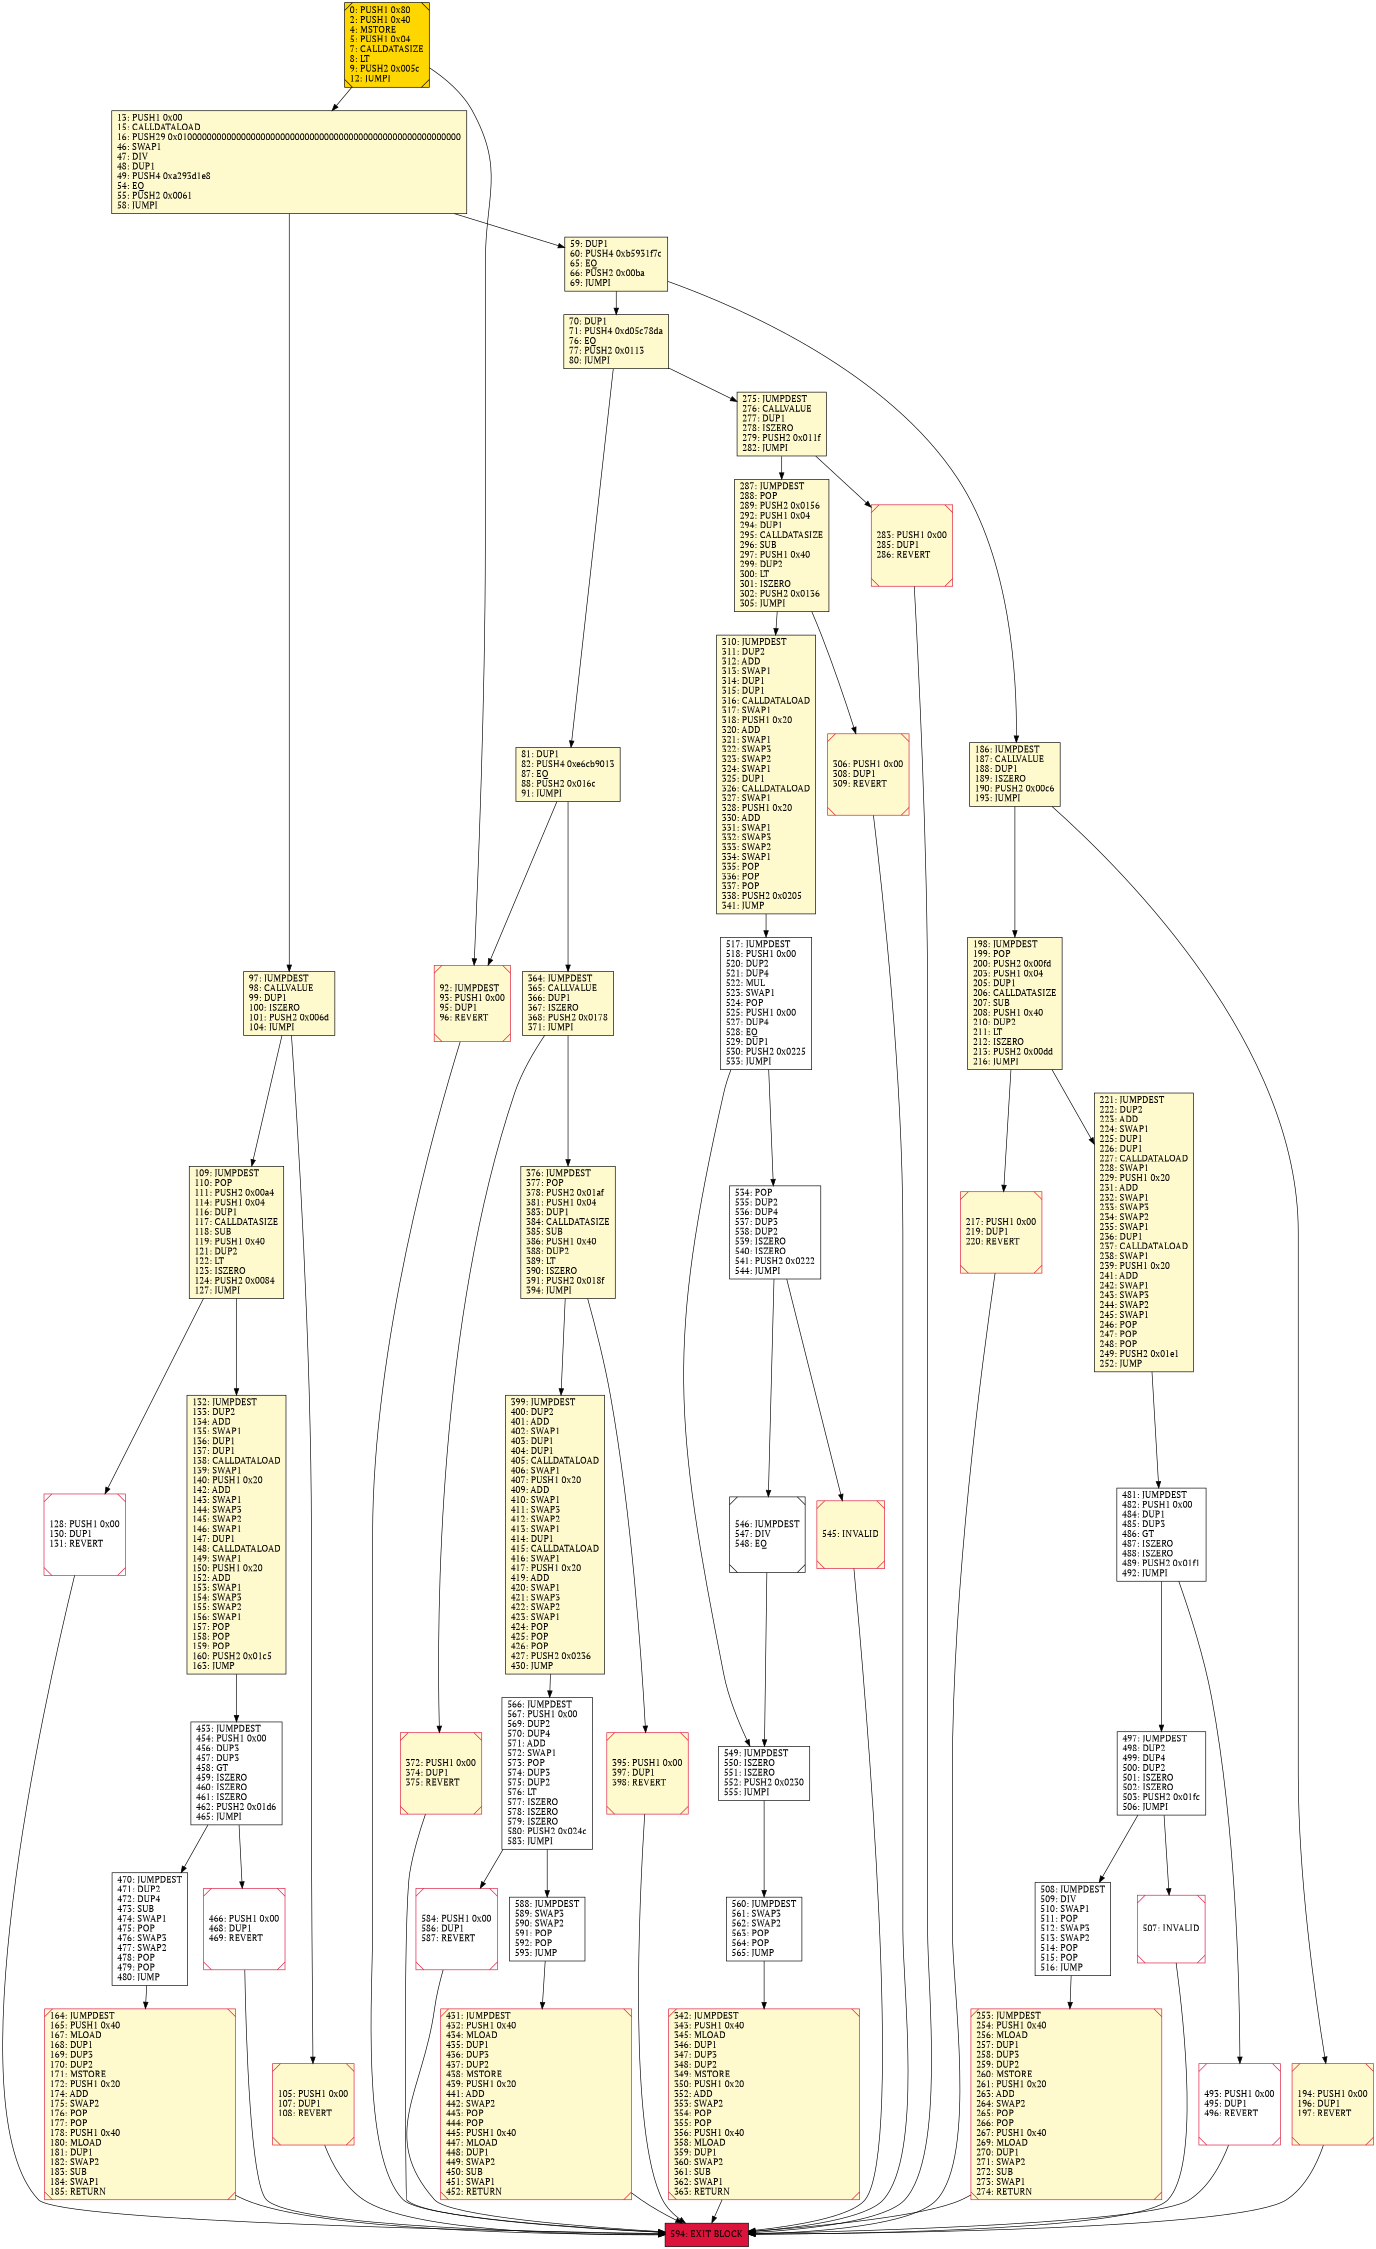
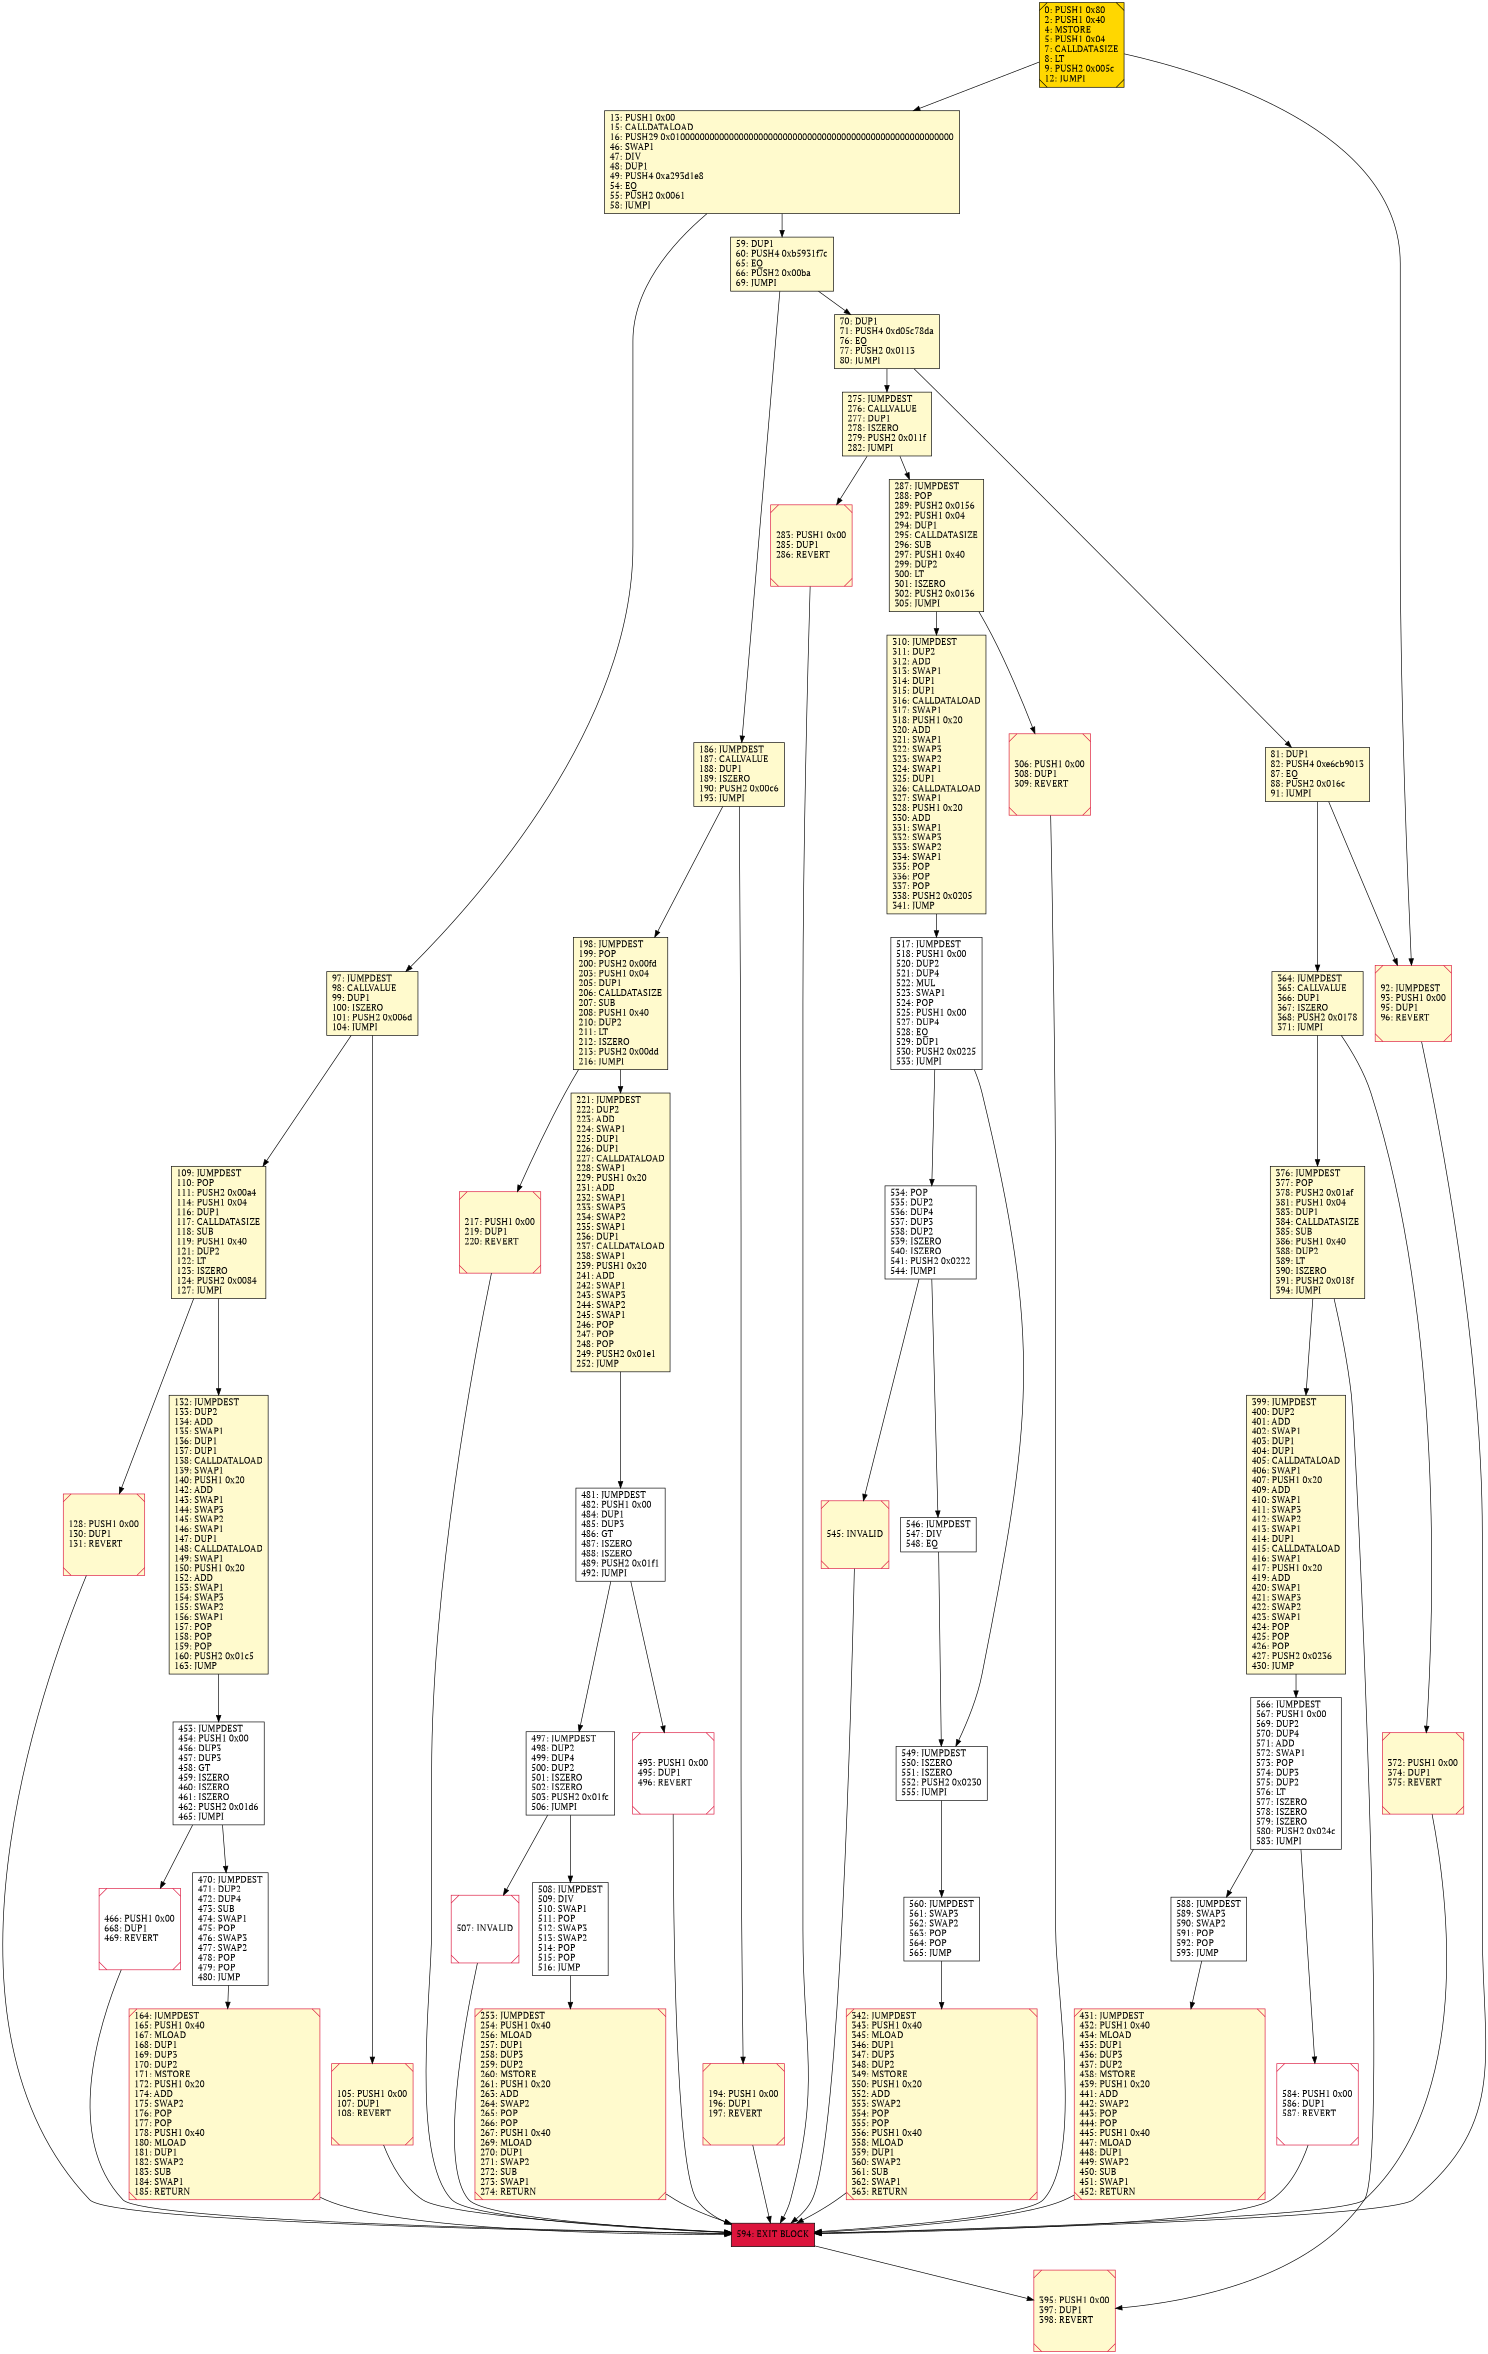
node "128: PUSH1 0x00 130: DUP1 131: REVERT": fillcolor white -> lemonchiffon
node "546: JUMPDEST 547: DIV 548: EQ": shape Msquare -> box
node "466: PUSH1 0x00 468: DUP1 469: REVERT": label "466: PUSH1 0x00 468: DUP1 469: REVERT" -> "466: PUSH1 0x00 668: DUP1 469: REVERT"
edge "395: PUSH1 0x00 397: DUP1 398: REVERT" -> "594: EXIT BLOCK": reversed
